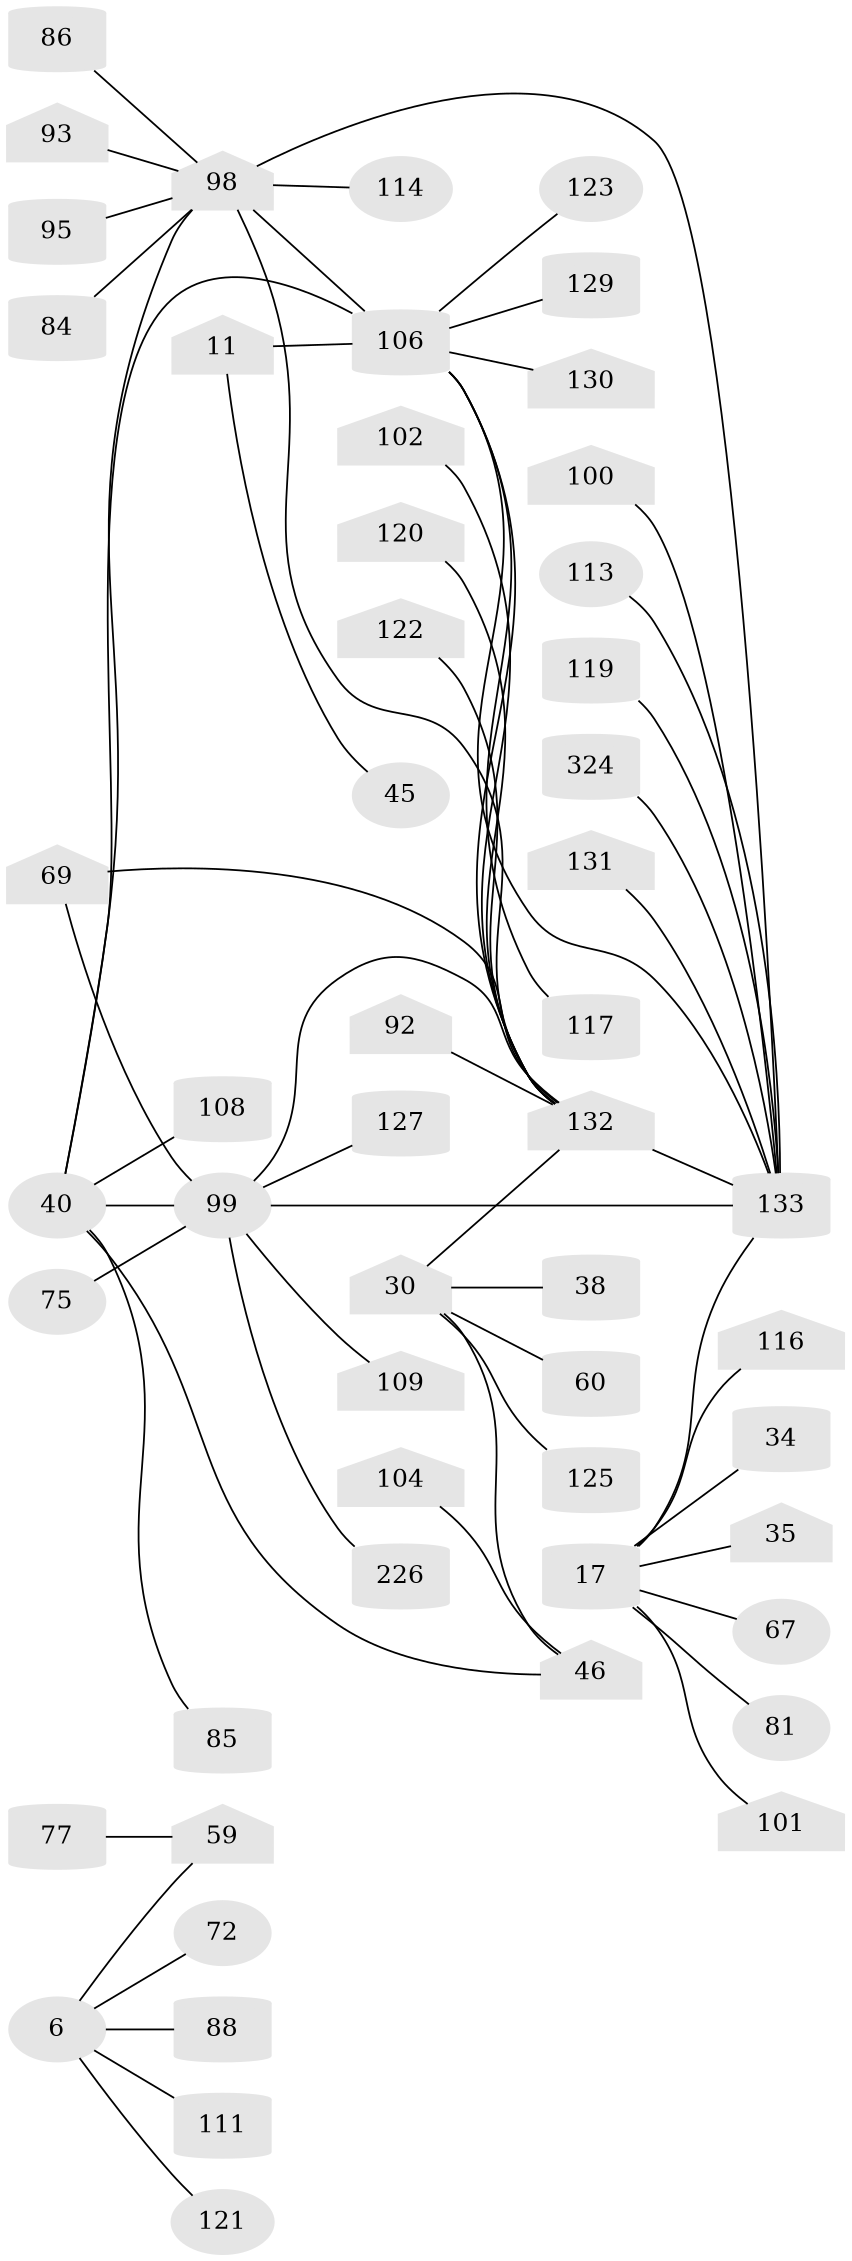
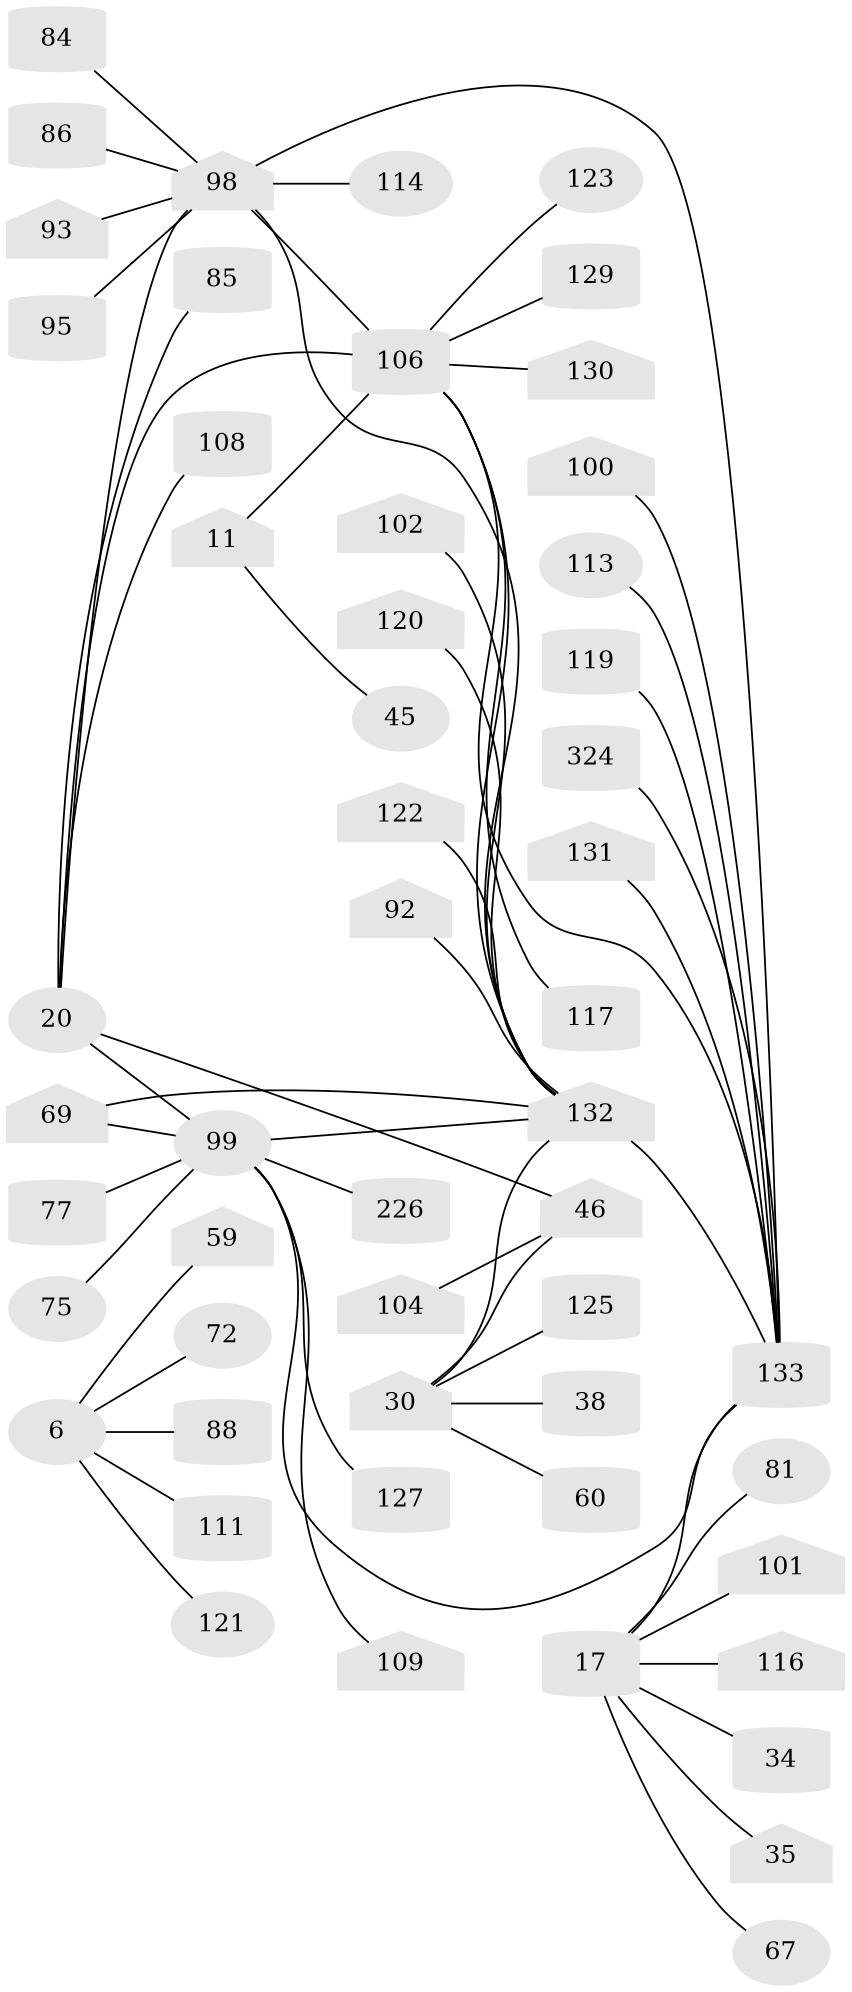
node "40": label "40" -> "20"
edge "77" -- "59": now "77" -- "99"
